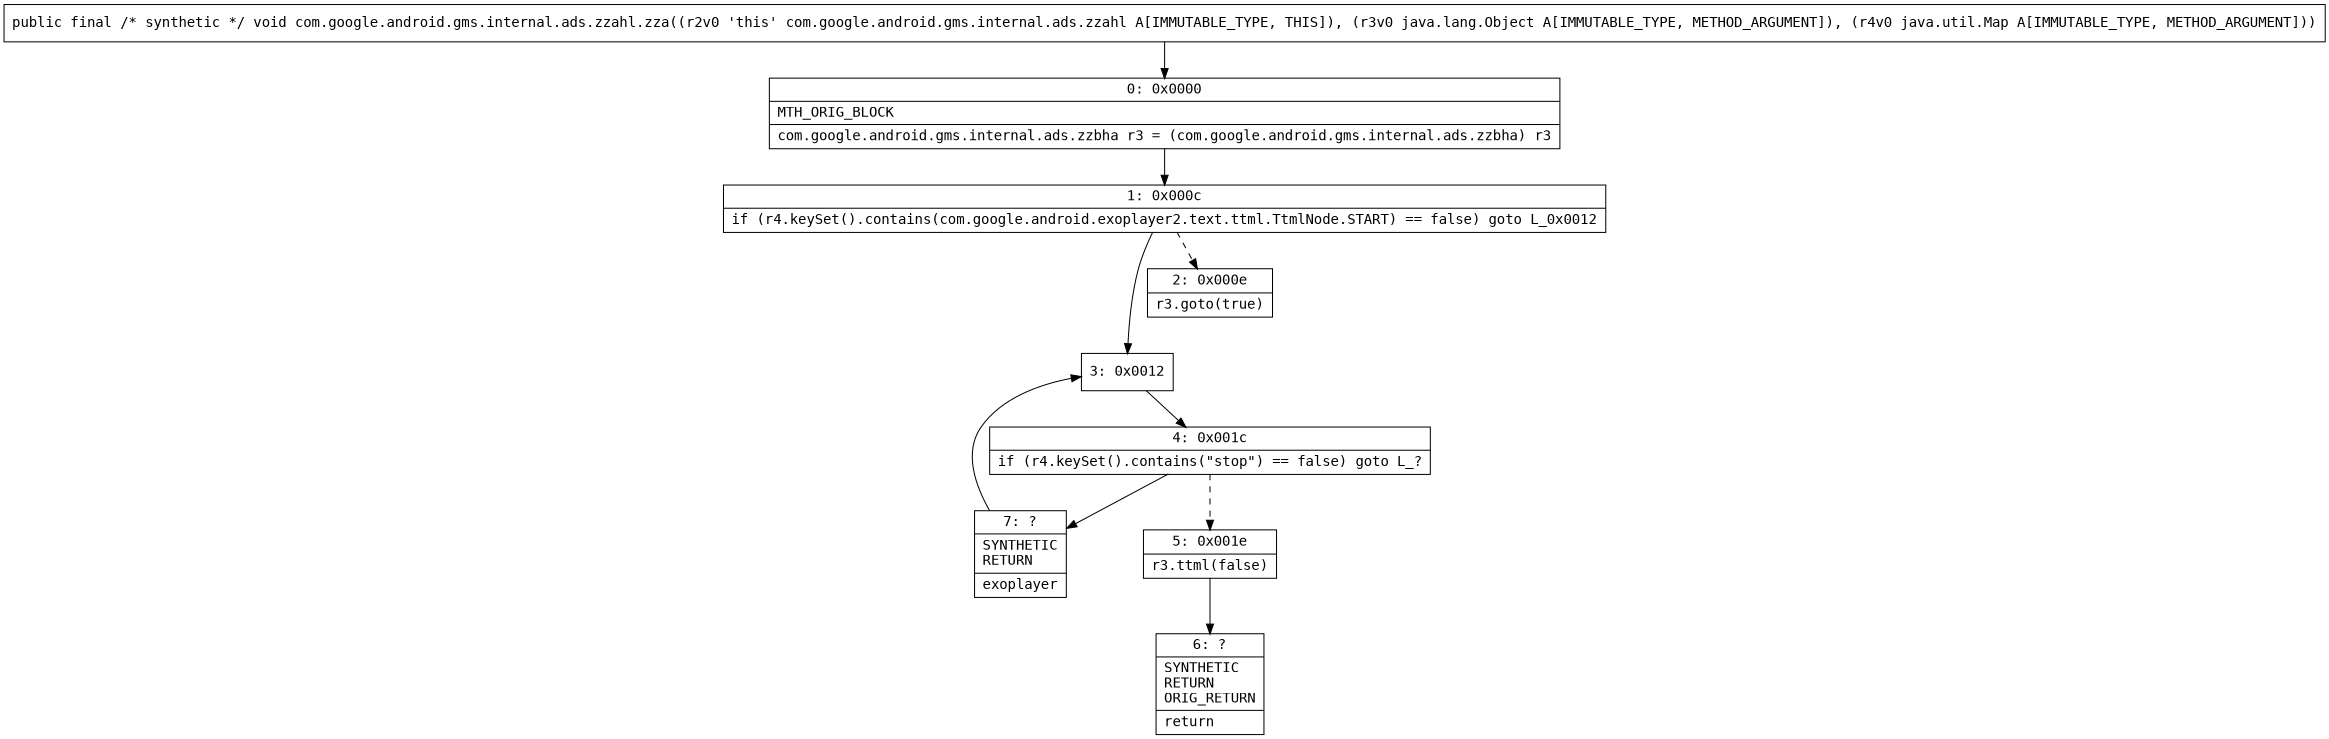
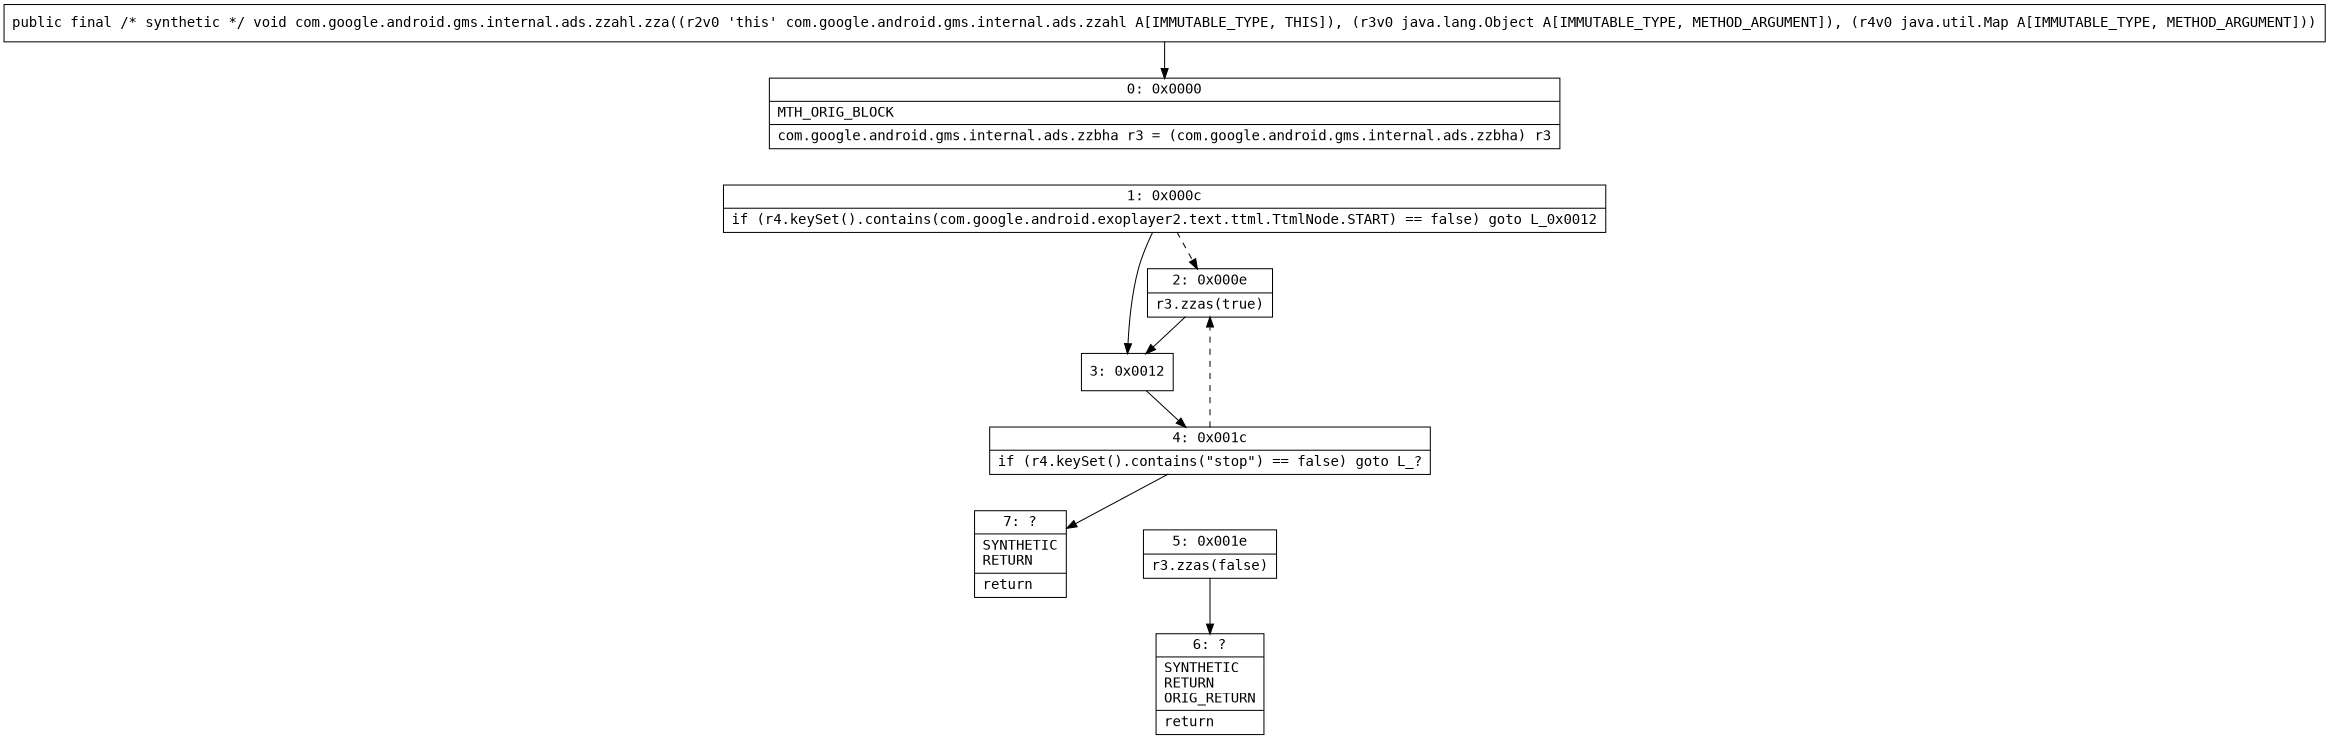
edge "0: 0x0000" -> "1: 0x000c": removed
node "2: 0x000e": text "r3.goto(true)" -> "r3.zzas(true)"
edge "7: ?" -> "3: 0x0012": now "2: 0x000e" -> "3: 0x0012"
edge "4: 0x001c" -> "5: 0x001e": now "4: 0x001c" -> "2: 0x000e"
node "5: 0x001e": text "r3.ttml(false)" -> "r3.zzas(false)"
node "7: ?": text "exoplayer" -> "return"
